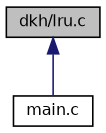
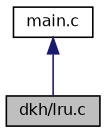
edge "main.c" -> "dkh/lru.c": reversed
